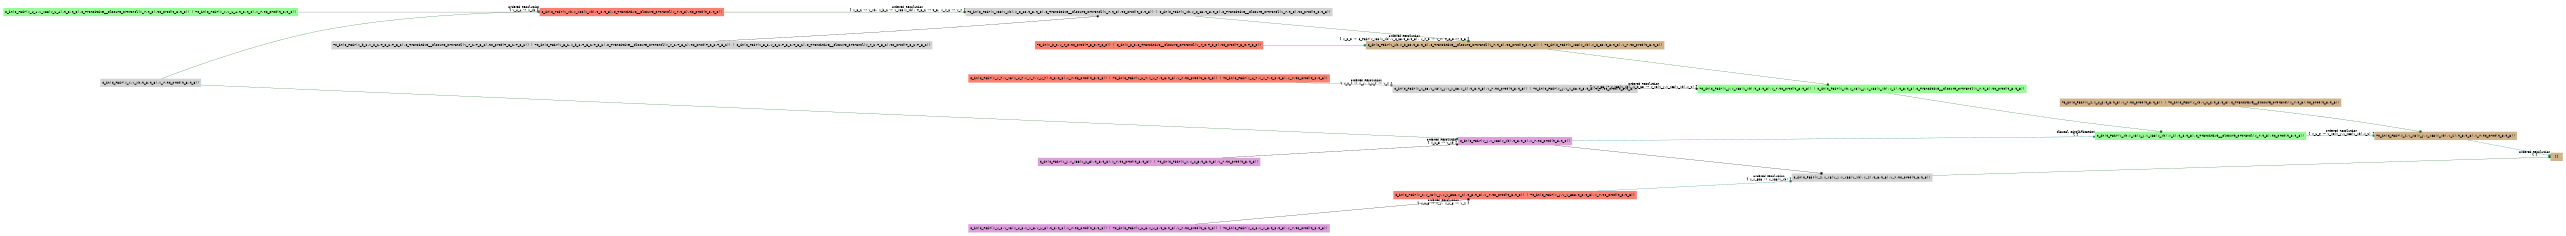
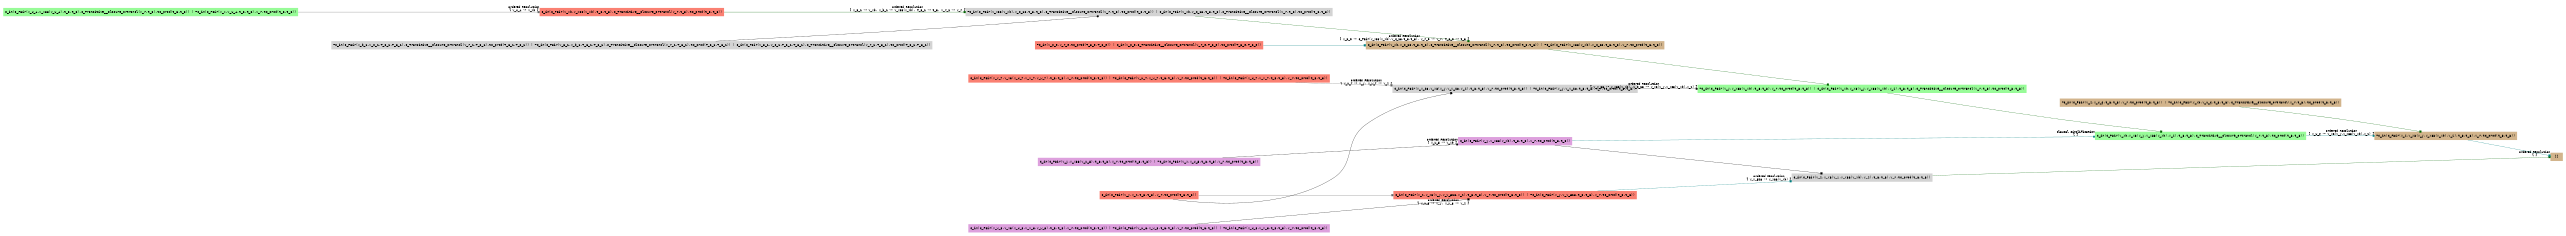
node "c_in(c_Pair(v_x,v_xb,t_a,t_a),v_r,tc_prod(t_a,t_a))": removed
node "c_in(c_Pair(v_y,v_z,t_a,t_a),v_r,tc_prod(t_a,t_a))": added
